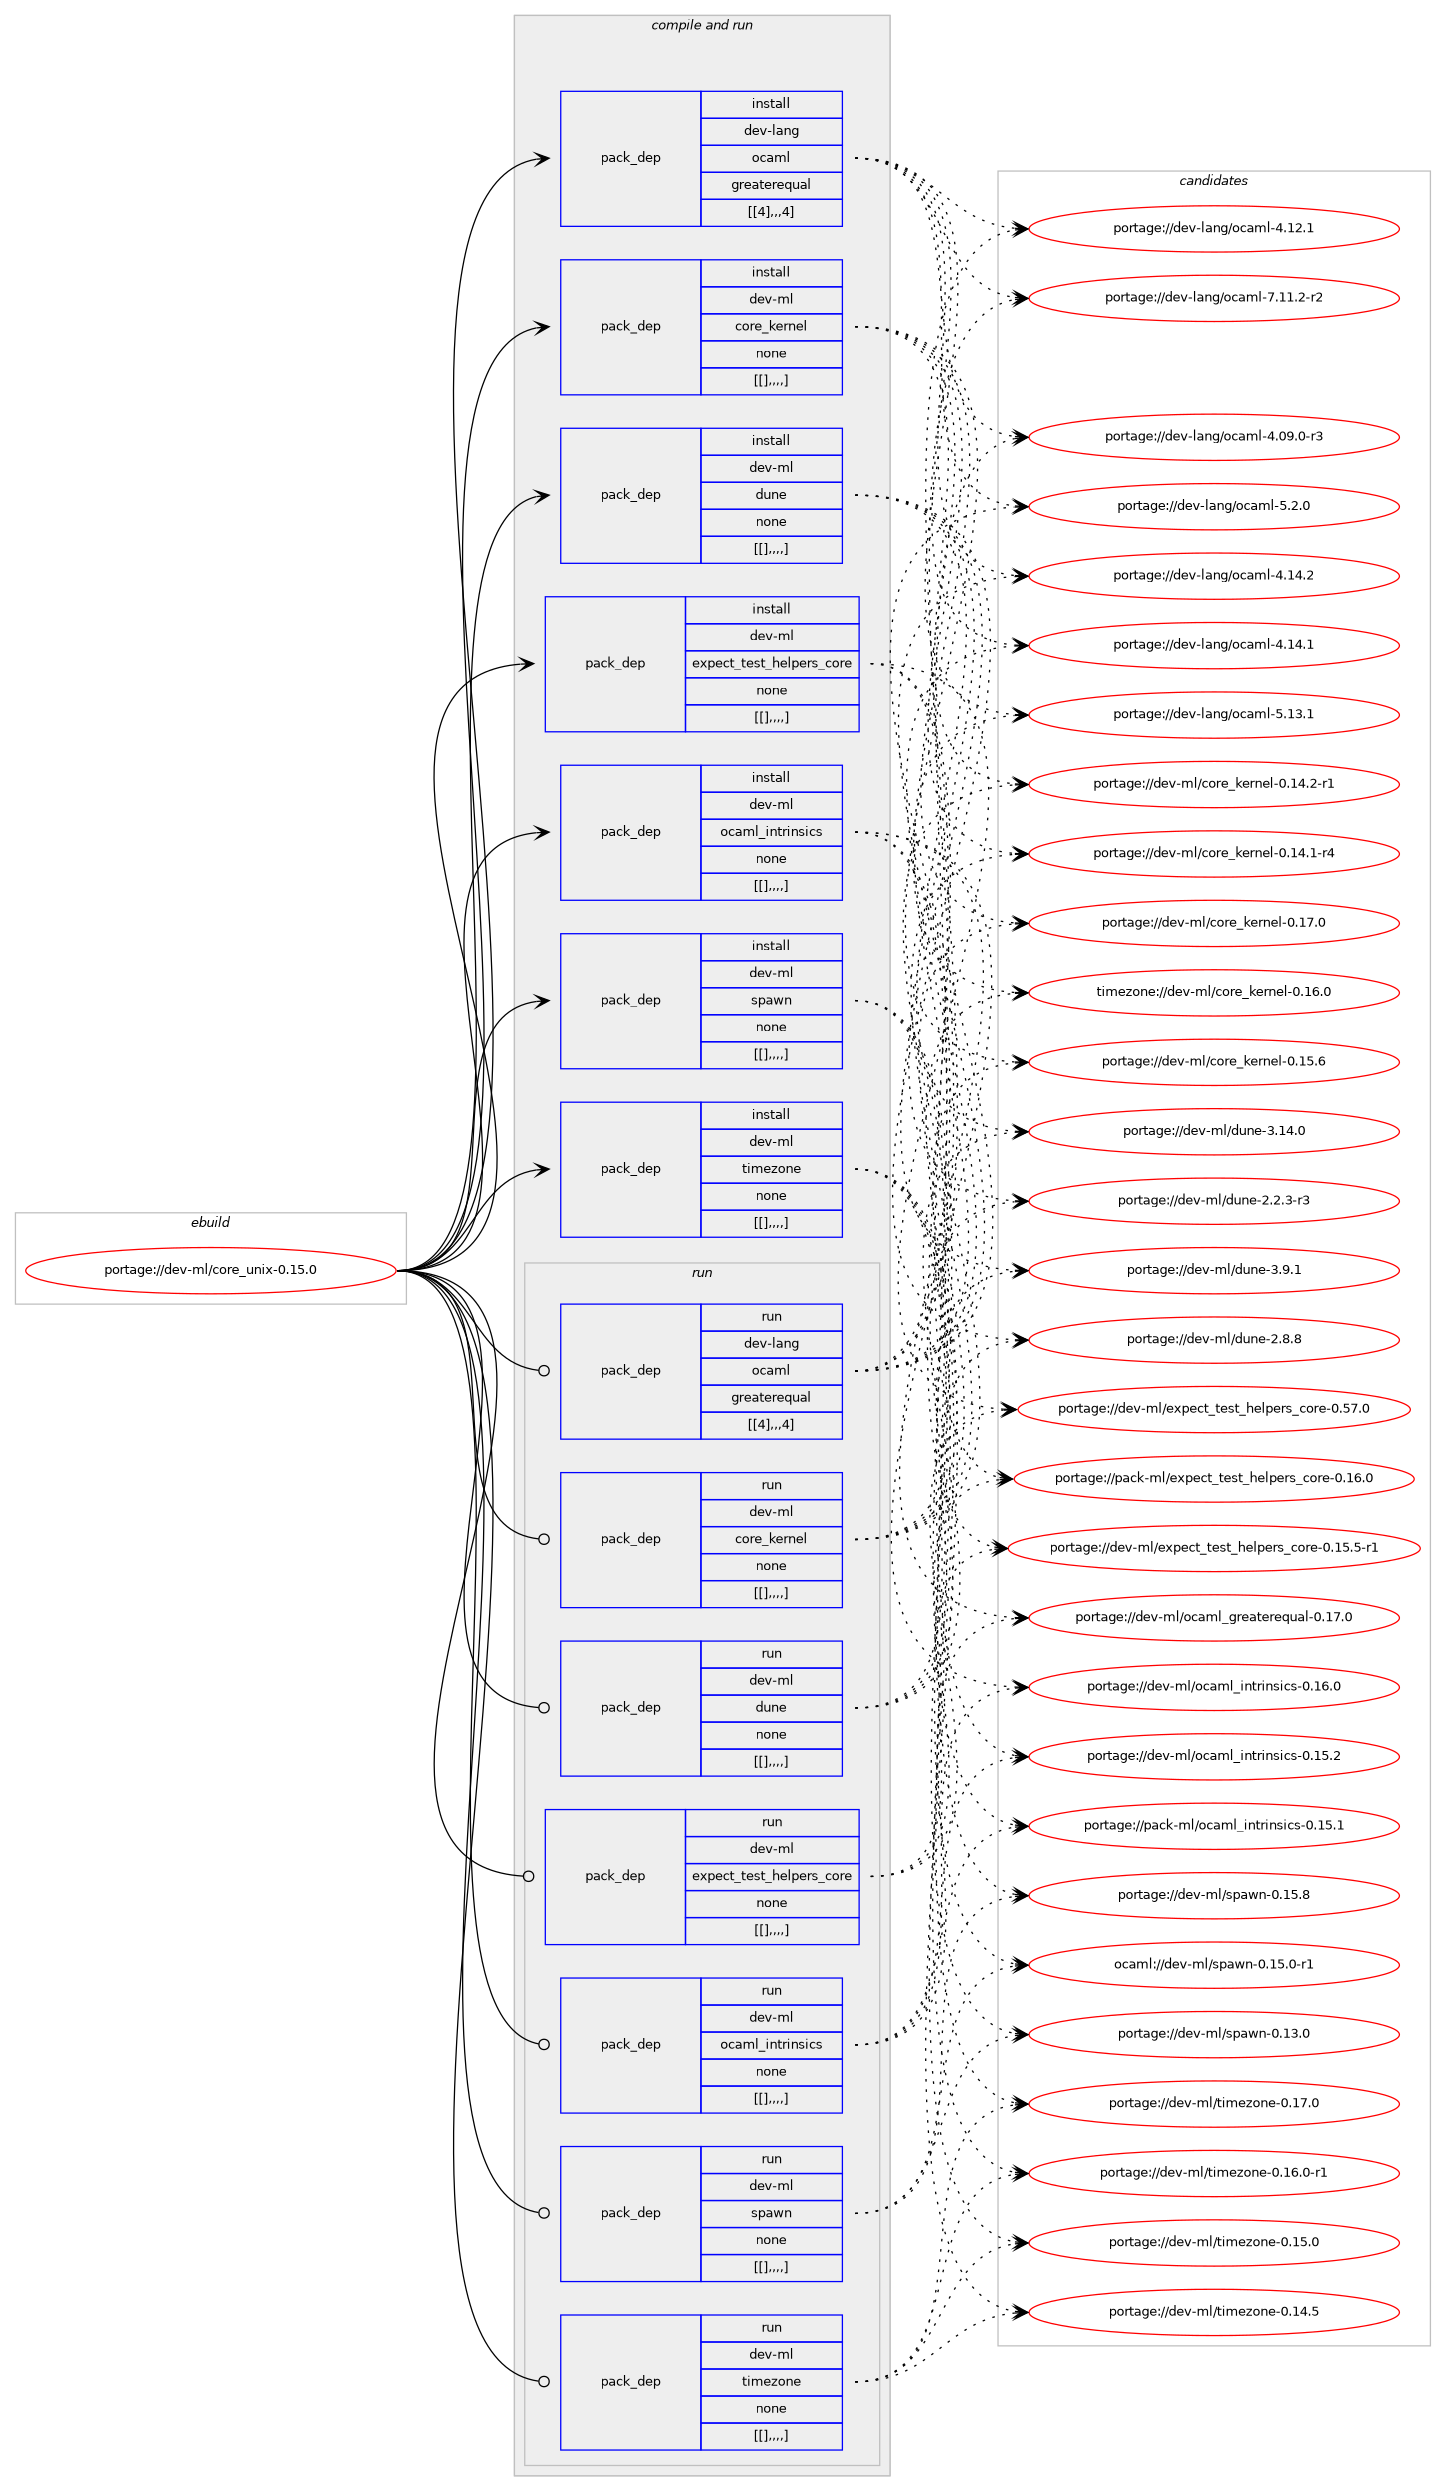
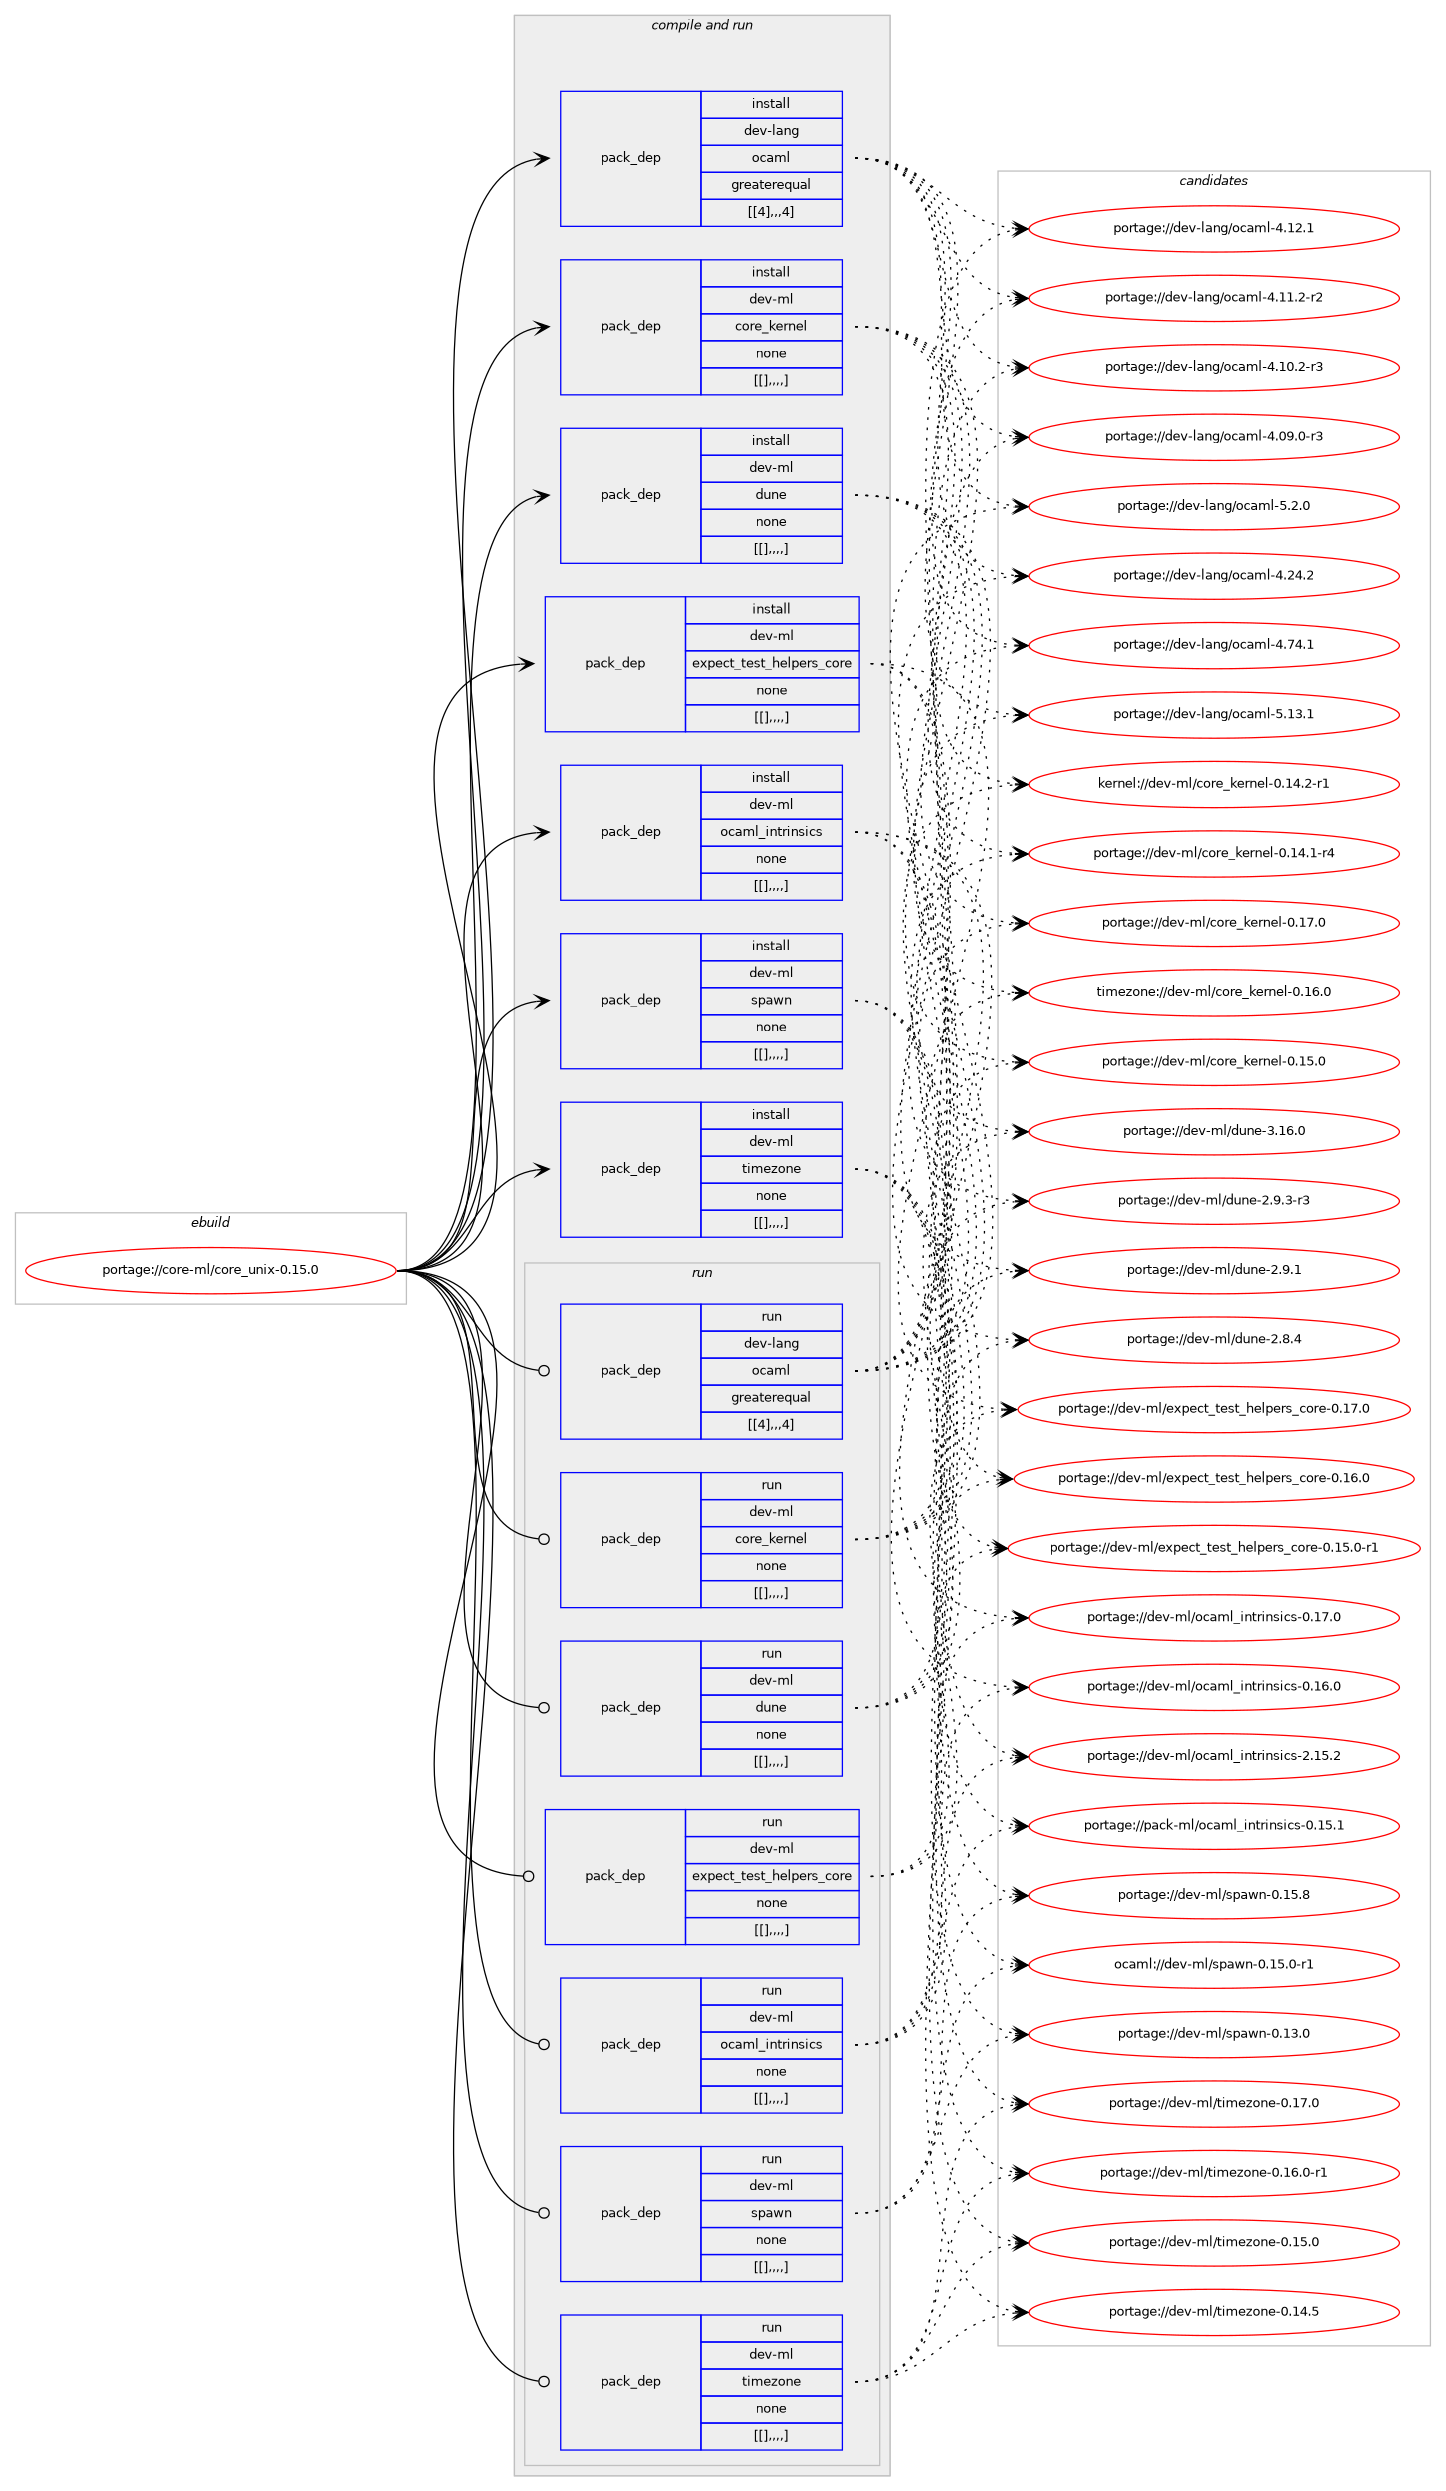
node "portage://dev-lang/ocaml-7.11.2-r2": label "portage://dev-lang/ocaml-7.11.2-r2" -> "portage://dev-lang/ocaml-4.11.2-r2"
node "portage://dev-lang/ocaml-4.10.2-r3": added
node "portage://dev-lang/ocaml-4.14.2": label "portage://dev-lang/ocaml-4.14.2" -> "portage://dev-lang/ocaml-4.24.2"
node "portage://dev-lang/ocaml-4.14.1": label "portage://dev-lang/ocaml-4.14.1" -> "portage://dev-lang/ocaml-4.74.1"
node "portage://dev-ml/core_kernel-0.14.2-r1": label "portage://dev-ml/core_kernel-0.14.2-r1" -> "kernel://dev-ml/core_kernel-0.14.2-r1"
node "portage://dev-ml/core_kernel-0.15.6": label "portage://dev-ml/core_kernel-0.15.6" -> "portage://dev-ml/core_kernel-0.15.0"
node "portage://dev-ml/dune-3.14.0": label "portage://dev-ml/dune-3.14.0" -> "portage://dev-ml/dune-3.16.0"
node "portage://dev-ml/dune-2.2.3-r3": label "portage://dev-ml/dune-2.2.3-r3" -> "portage://dev-ml/dune-2.9.3-r3"
node "portage://dev-ml/core_unix-0.15.0": label "portage://dev-ml/core_unix-0.15.0" -> "portage://core-ml/core_unix-0.15.0"
node "portage://dev-ml/dune-3.9.1": label "portage://dev-ml/dune-3.9.1" -> "portage://dev-ml/dune-2.9.1"
node "portage://dev-ml/dune-2.8.8": label "portage://dev-ml/dune-2.8.8" -> "portage://dev-ml/dune-2.8.4"
node "portage://dev-ml/expect_test_helpers_core-0.57.0": label "portage://dev-ml/expect_test_helpers_core-0.57.0" -> "portage://dev-ml/expect_test_helpers_core-0.17.0"
node "portage://pack-ml/expect_test_helpers_core-0.16.0": label "portage://pack-ml/expect_test_helpers_core-0.16.0" -> "portage://dev-ml/expect_test_helpers_core-0.16.0"
node "portage://dev-ml/expect_test_helpers_core-0.15.5-r1": label "portage://dev-ml/expect_test_helpers_core-0.15.5-r1" -> "portage://dev-ml/expect_test_helpers_core-0.15.0-r1"
node "portage://dev-ml/ocaml_greaterequal-0.17.0": label "portage://dev-ml/ocaml_greaterequal-0.17.0" -> "portage://dev-ml/ocaml_intrinsics-0.17.0"
node "portage://dev-ml/ocaml_intrinsics-0.15.2": label "portage://dev-ml/ocaml_intrinsics-0.15.2" -> "portage://dev-ml/ocaml_intrinsics-2.15.2"
